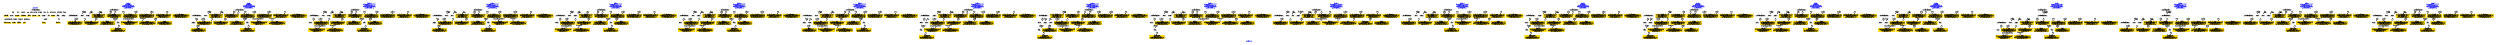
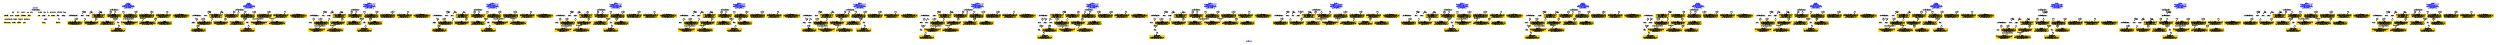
node "Credit Line": removed
